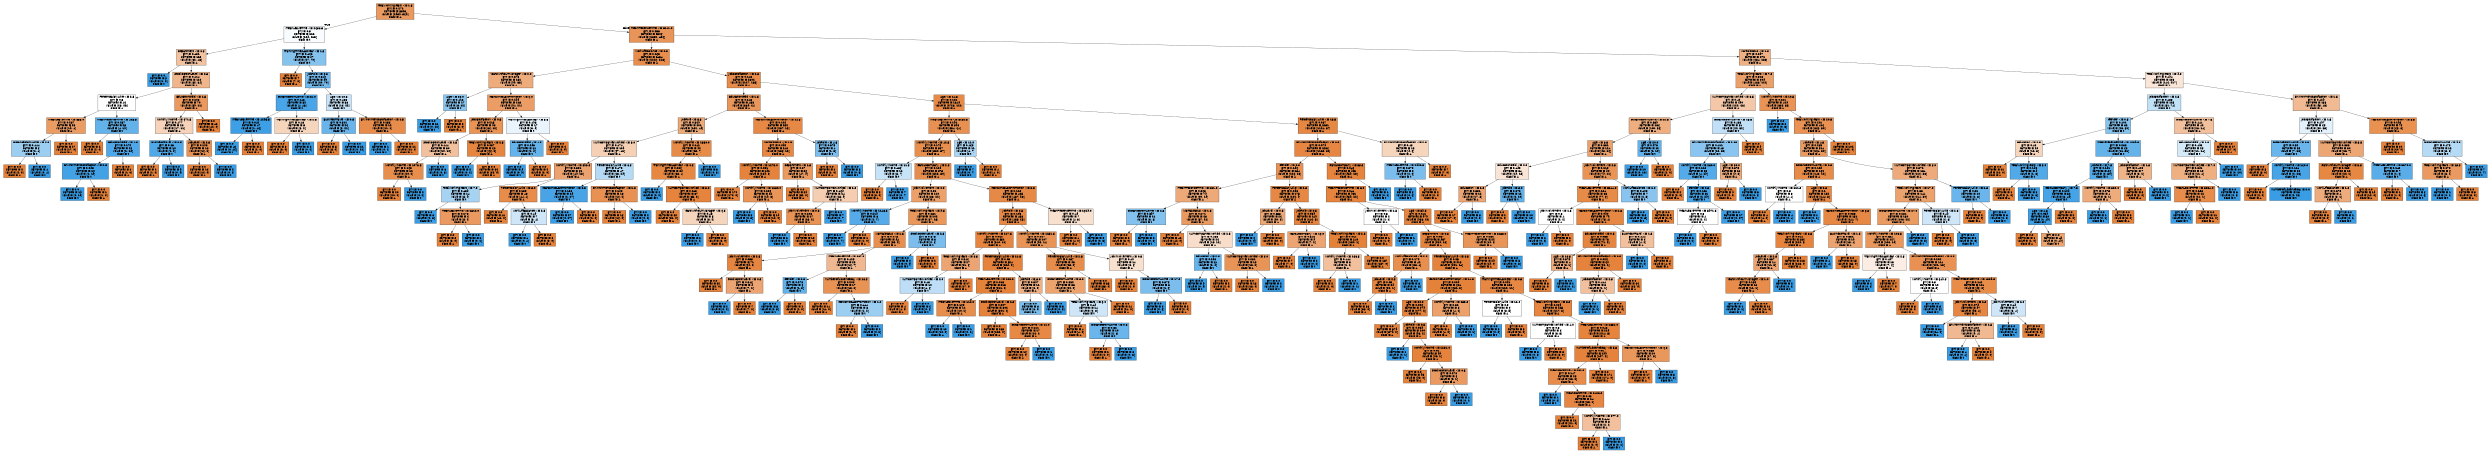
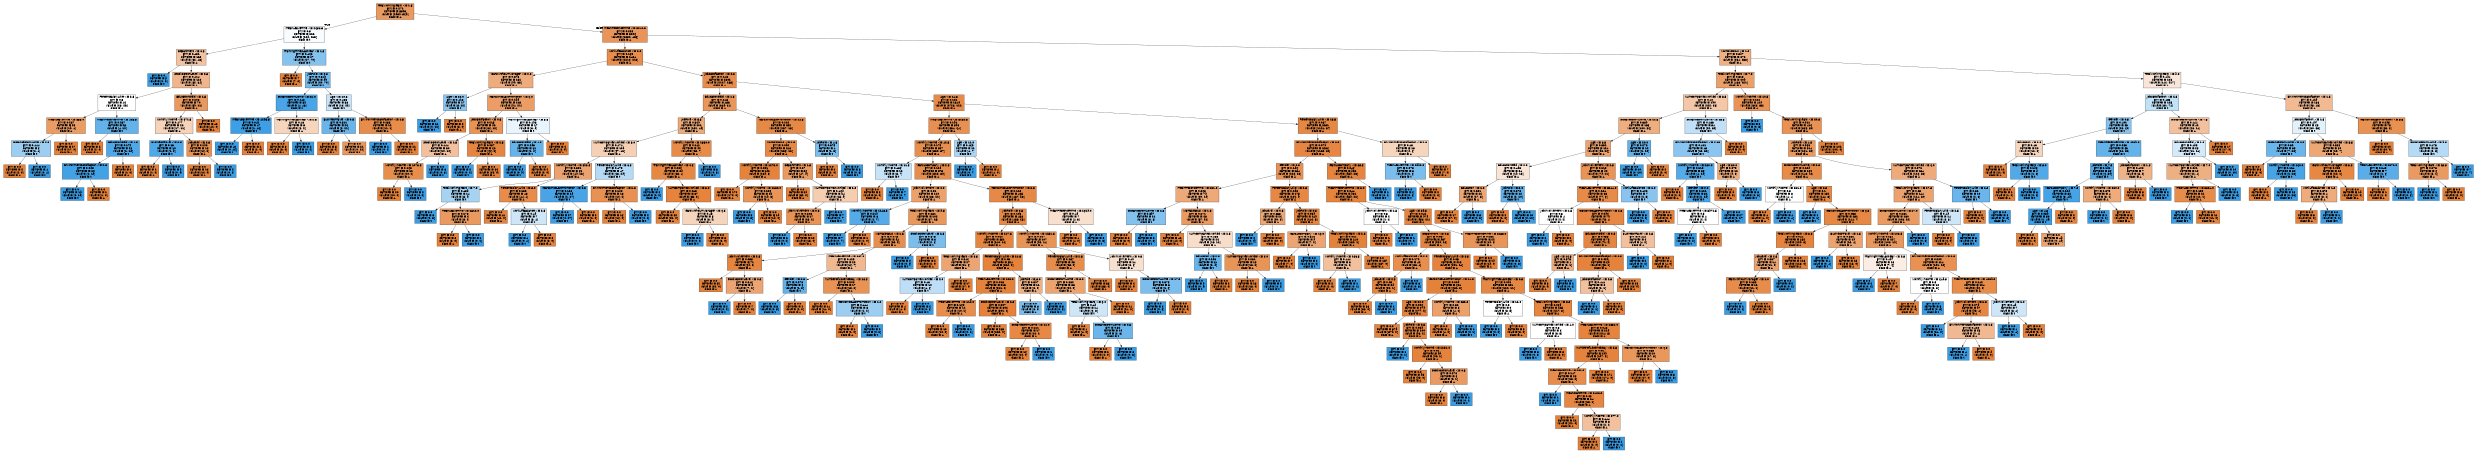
node "gini = 0.0 samples = 21 value = [0, 21] class = t": fillcolor #399de5 -> #ea975c
node "numberOfAbsenceDay = 0.0 samples = 28 value = [0, 28] class = t": label "numberOfAbsenceDay = 0.0 samples = 28 value = [0, 28] class = t" -> "gini = 0.0 samples = 28 value = [0, 28] class = t"
node "gini = 0.0 samples = 10 value = [10, 0] class = A": fillcolor #3d9fe6 -> #e58139
